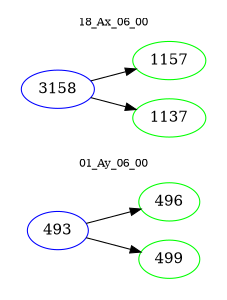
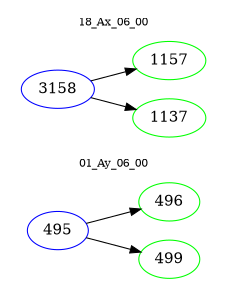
node "493": label "493" -> "495"
